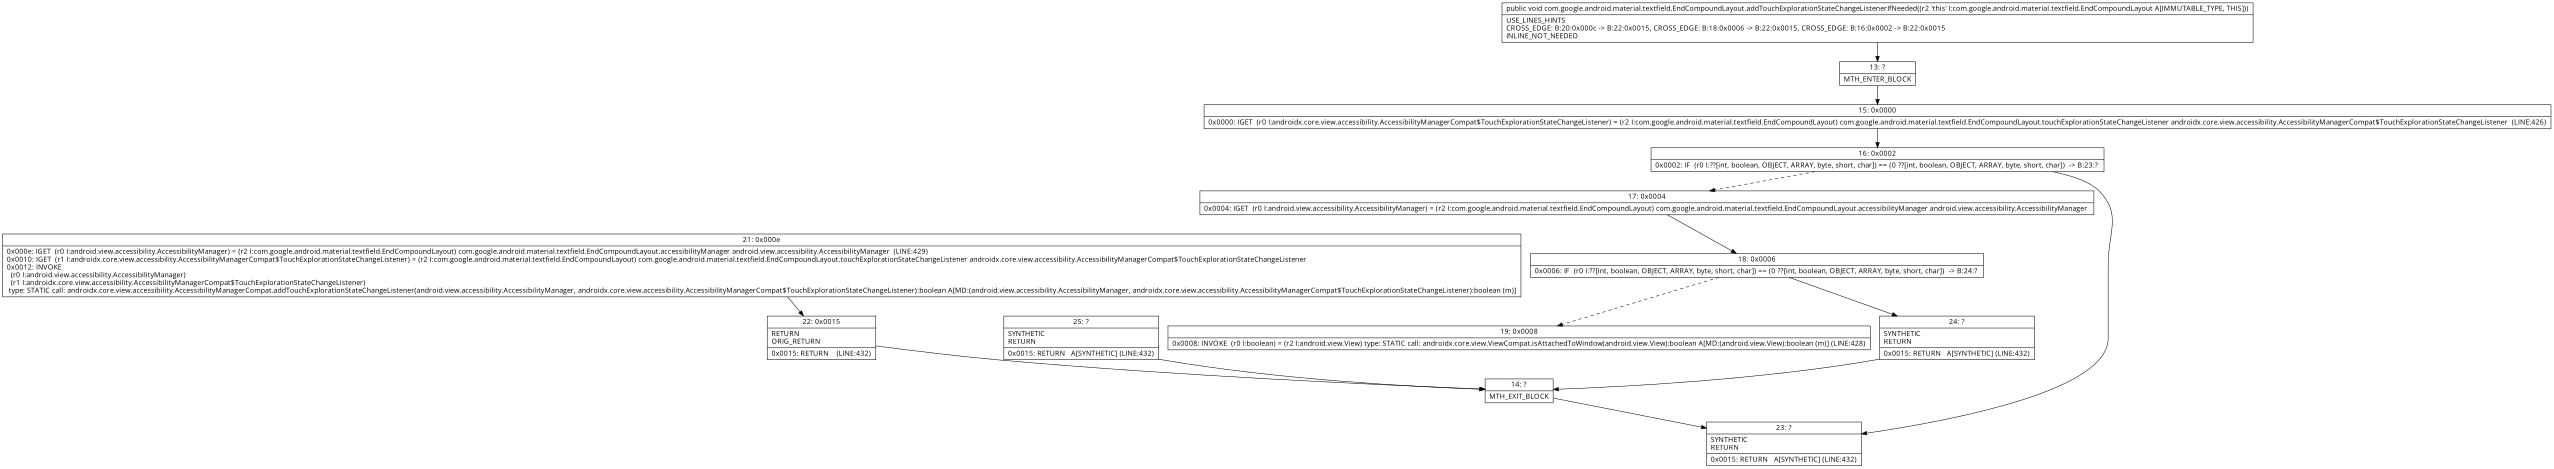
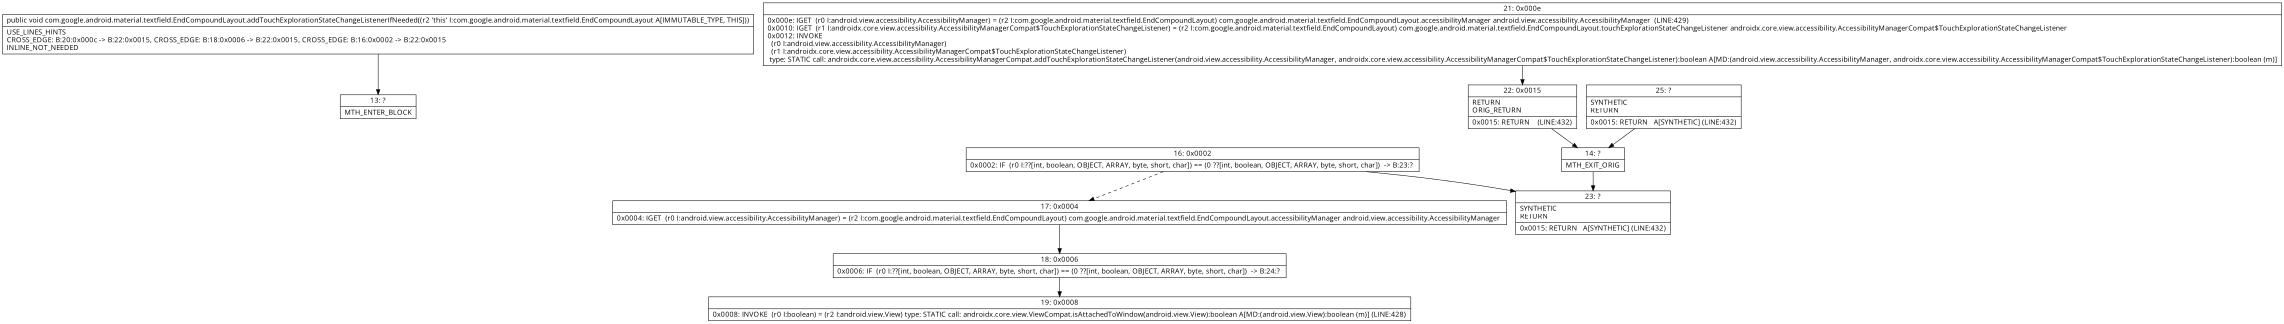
node "15: 0x0000": removed
edge "18: 0x0006" -> "19: 0x0008": style dashed -> solid
node "24: ?": removed
node "14: ?": text "MTH_EXIT_BLOCK" -> "MTH_EXIT_ORIG"
